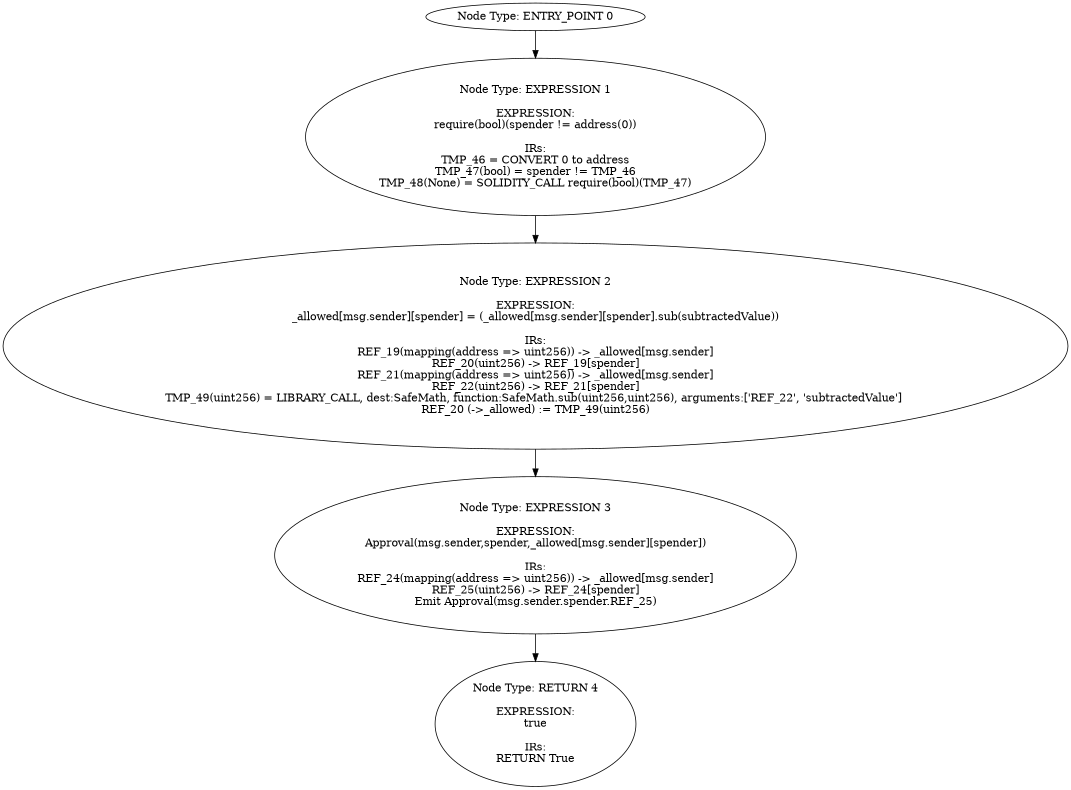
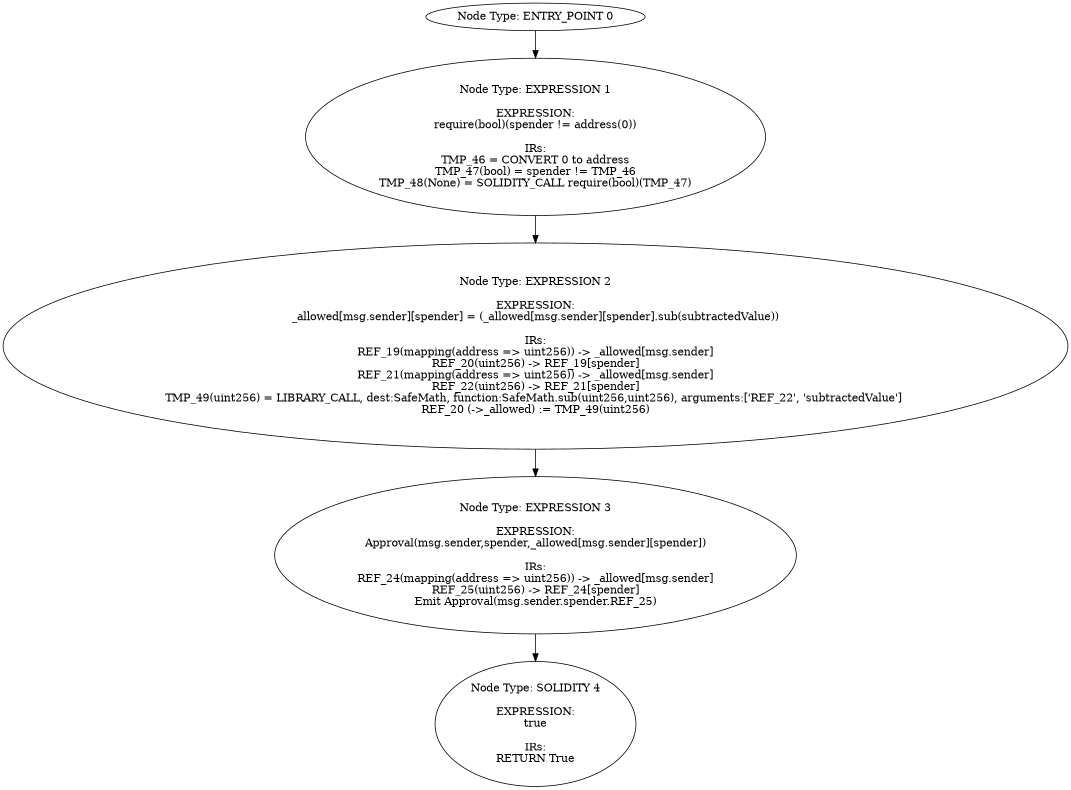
node "Node Type: RETURN 4 EXPRESSION: true IRs: RETURN True": label "Node Type: RETURN 4 EXPRESSION: true IRs: RETURN True" -> "Node Type: SOLIDITY 4 EXPRESSION: true IRs: RETURN True"
